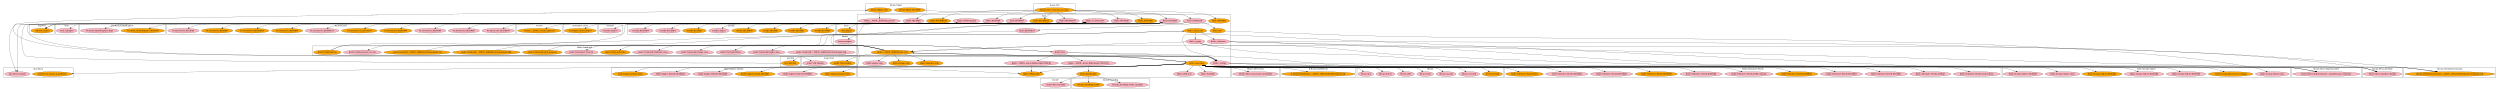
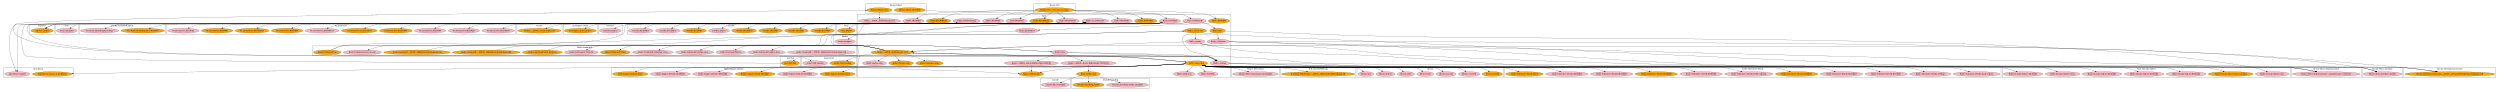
edge "Hailo::_learn_one" -> "Hailo::_tokenizer": now "Hailo::save" -> "Hailo::_tokenizer"
node "Hailo::BEGIN:open": label "Hailo::BEGIN:open" -> "Hailo::CORE:open"
node "Hailo::Storage::SQLite::BEGIN@6": fillcolor orange -> lightpink
